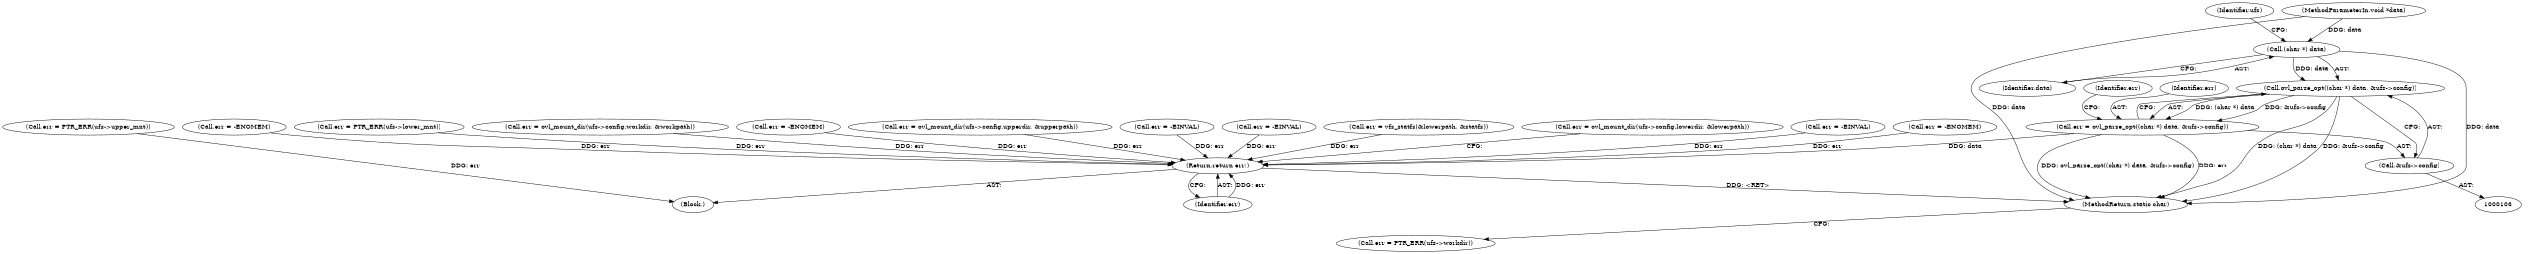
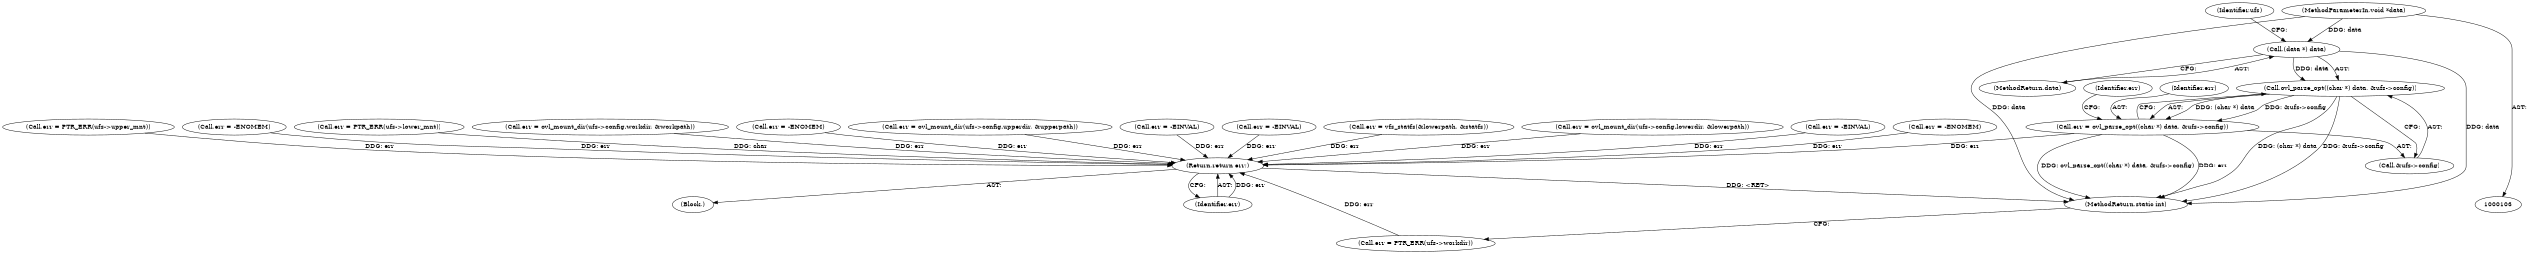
node "(Call,(char *) data)": label "(Call,(char *) data)" -> "(Call,(data *) data)"
node "(Identifier,data)": label "(Identifier,data)" -> "(MethodReturn,data)"
edge "(Call,err = PTR_ERR(ufs->lower_mnt))" -> "(Return,return err;)": label "DDG: err" -> "DDG: char"
edge "(Call,err = ovl_mount_dir(ufs->config.lowerdir, &lowerpath))" -> "(Return,return err;)": label "CFG: " -> "DDG: err"
edge "(Call,err = ovl_parse_opt((char *) data, &ufs->config))" -> "(Return,return err;)": label "DDG: data" -> "DDG: err"
edge "(Call,err = PTR_ERR(ufs->upper_mnt))" -> "(Block,)": now "(Call,err = PTR_ERR(ufs->upper_mnt))" -> "(Return,return err;)"
edge "(Call,&ufs->config)" -> "1000103": now "(MethodParameterIn,void *data)" -> "1000103"
edge "(Call,err = PTR_ERR(ufs->workdir))" -> "(Return,return err;)": added, label "DDG: err"
node "(MethodReturn,static char)": label "(MethodReturn,static char)" -> "(MethodReturn,static int)"
